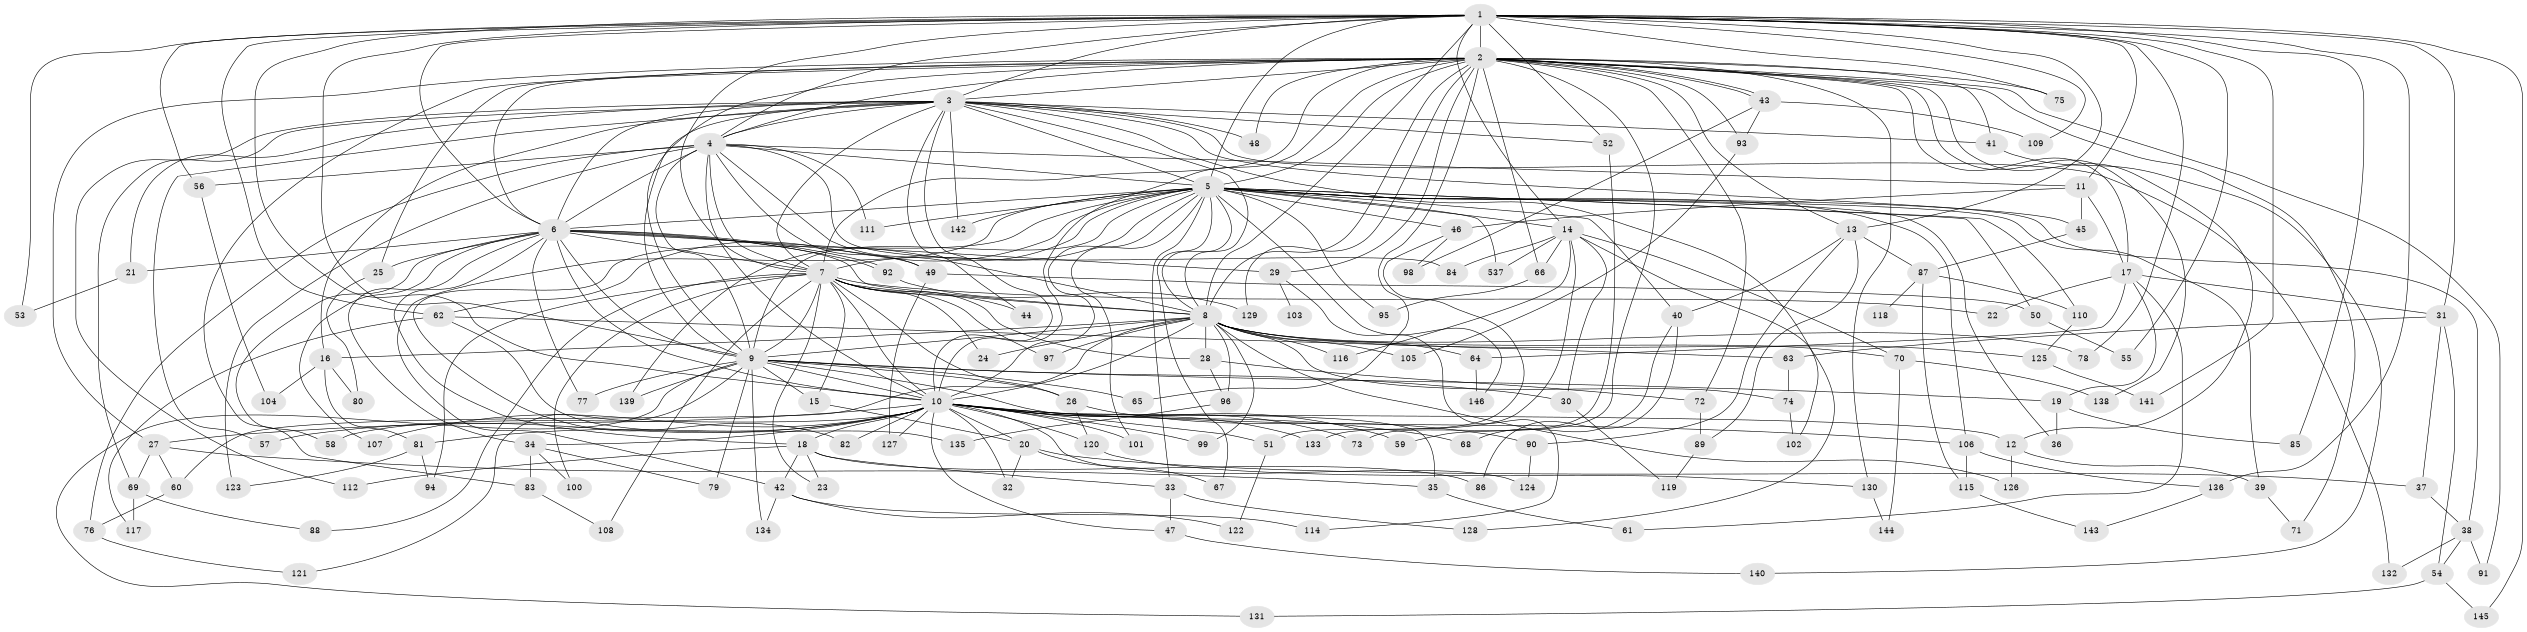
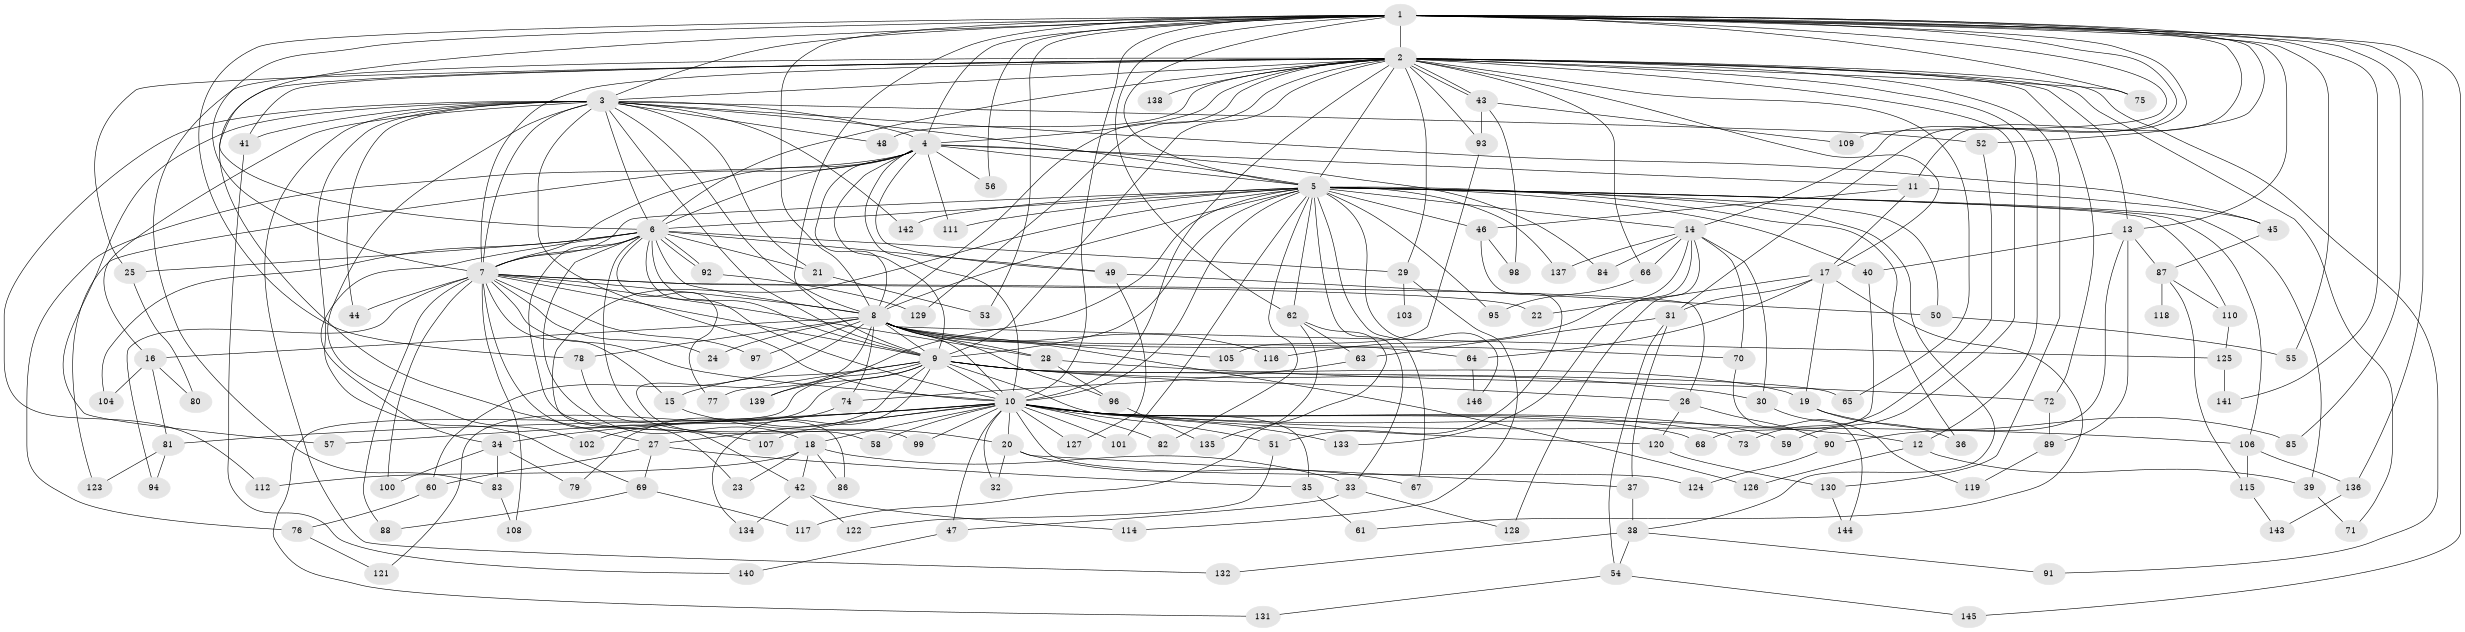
node "537": label "537" -> "137"
edge "56" -- "104": now "6" -- "104"
edge "70" -- "138": removed
edge "40" -- "86": now "78" -- "86"
